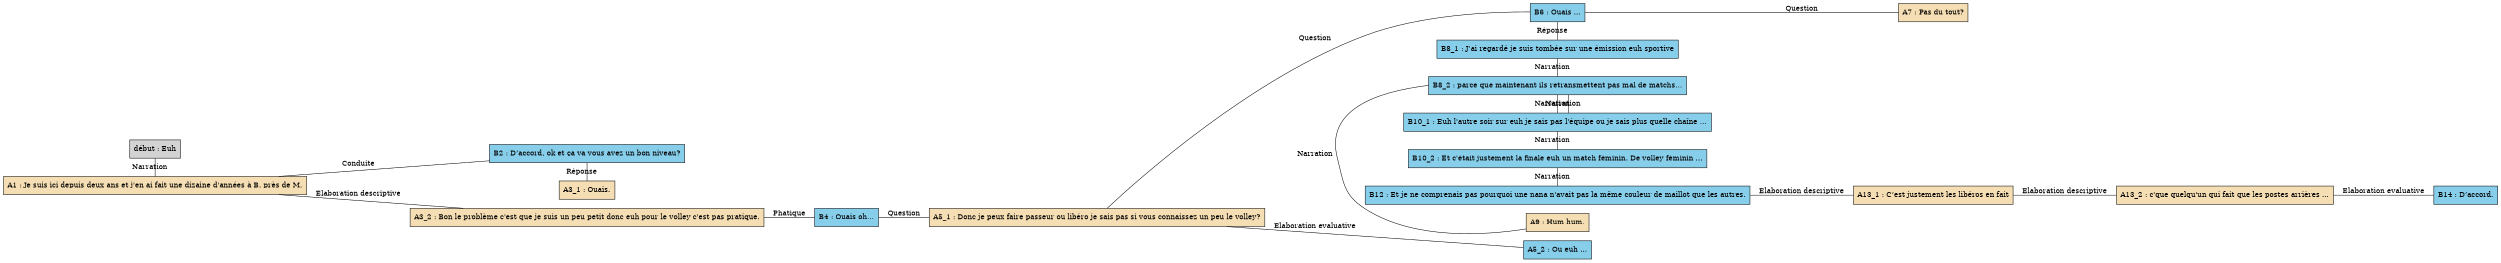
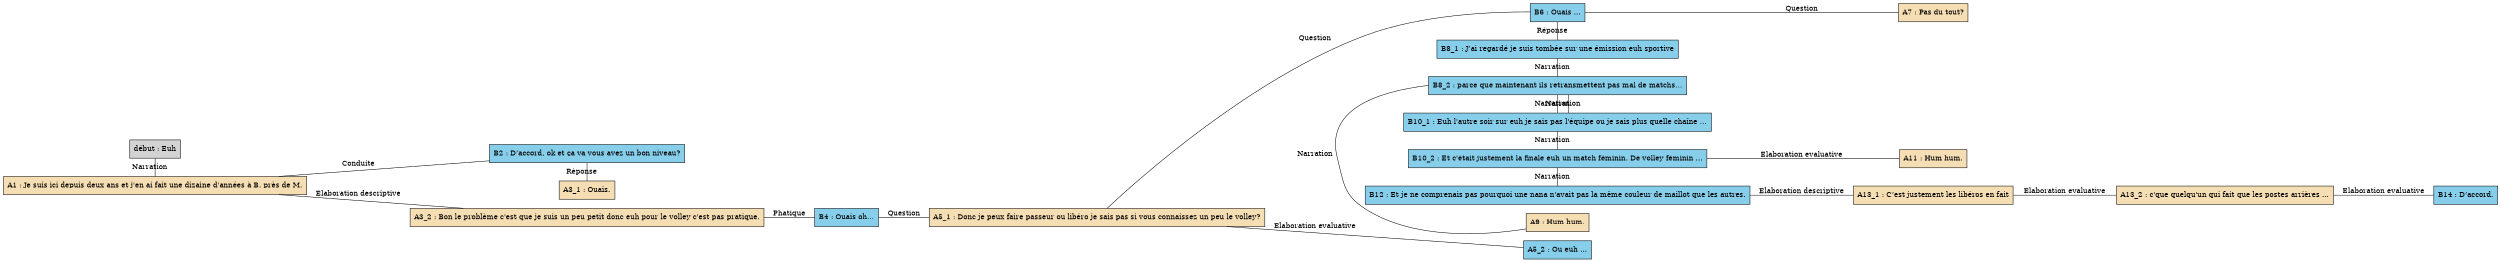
node "A11 : Hum hum.": added
edge "A13_1 : C’est justement les libéros en fait" -- "A13_2 : c'que quelqu'un qui fait que les postes arrières ...": label "Elaboration descriptive" -> "Elaboration evaluative"
